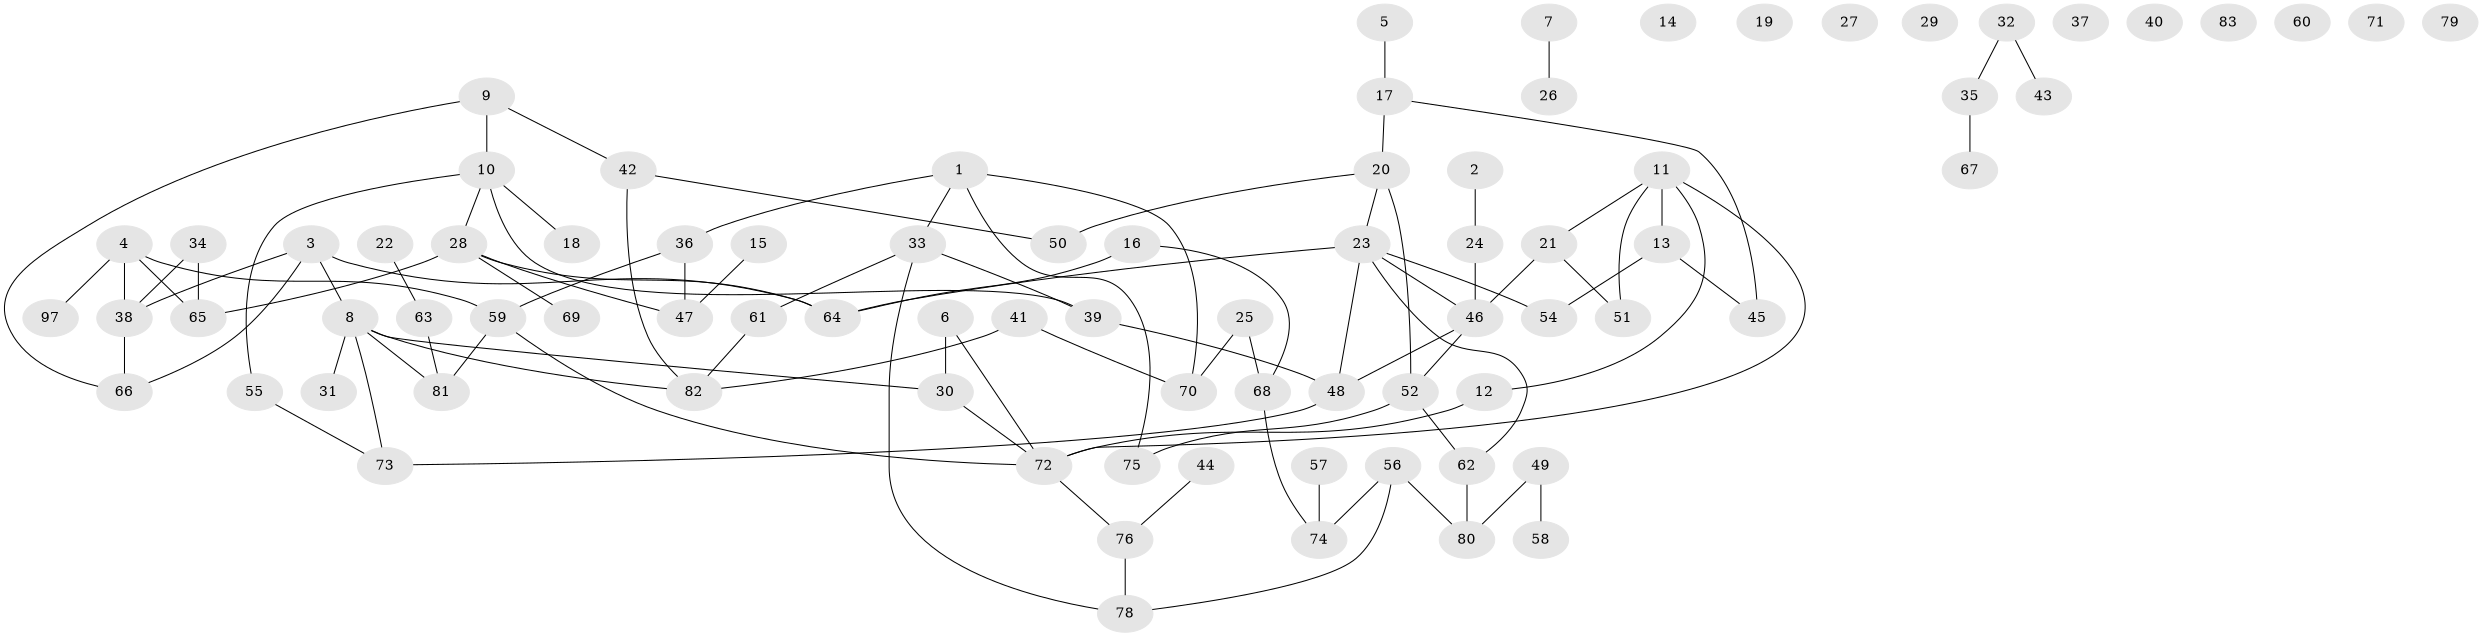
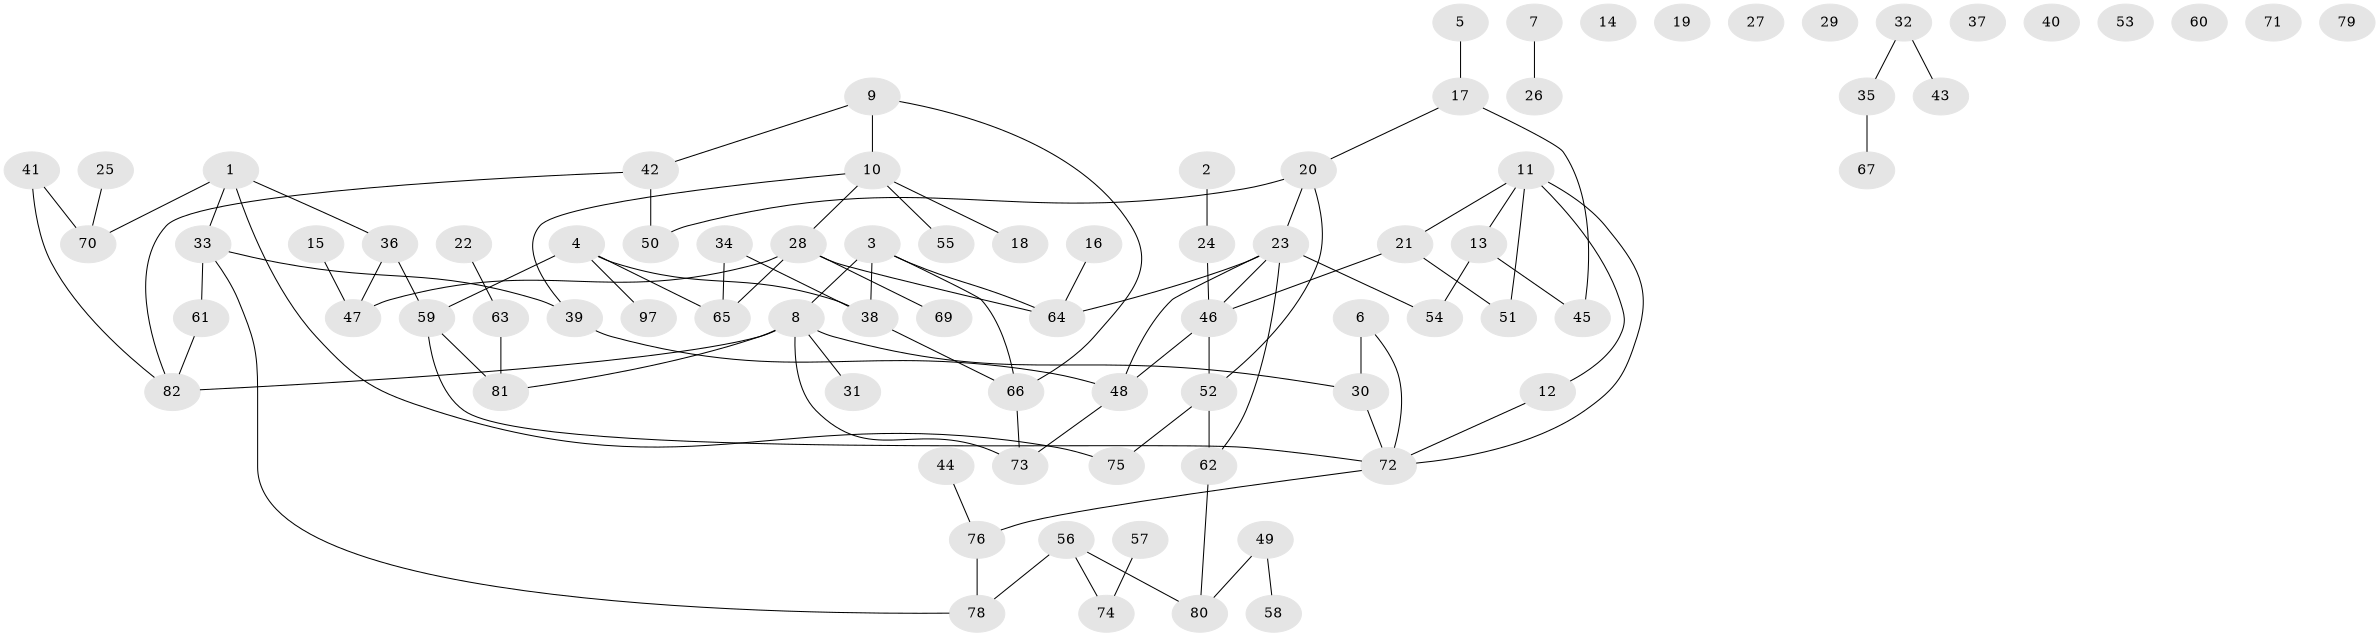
node "83": label "83" -> "53"
node "68": removed
edge "55" -- "73": now "66" -- "73"
